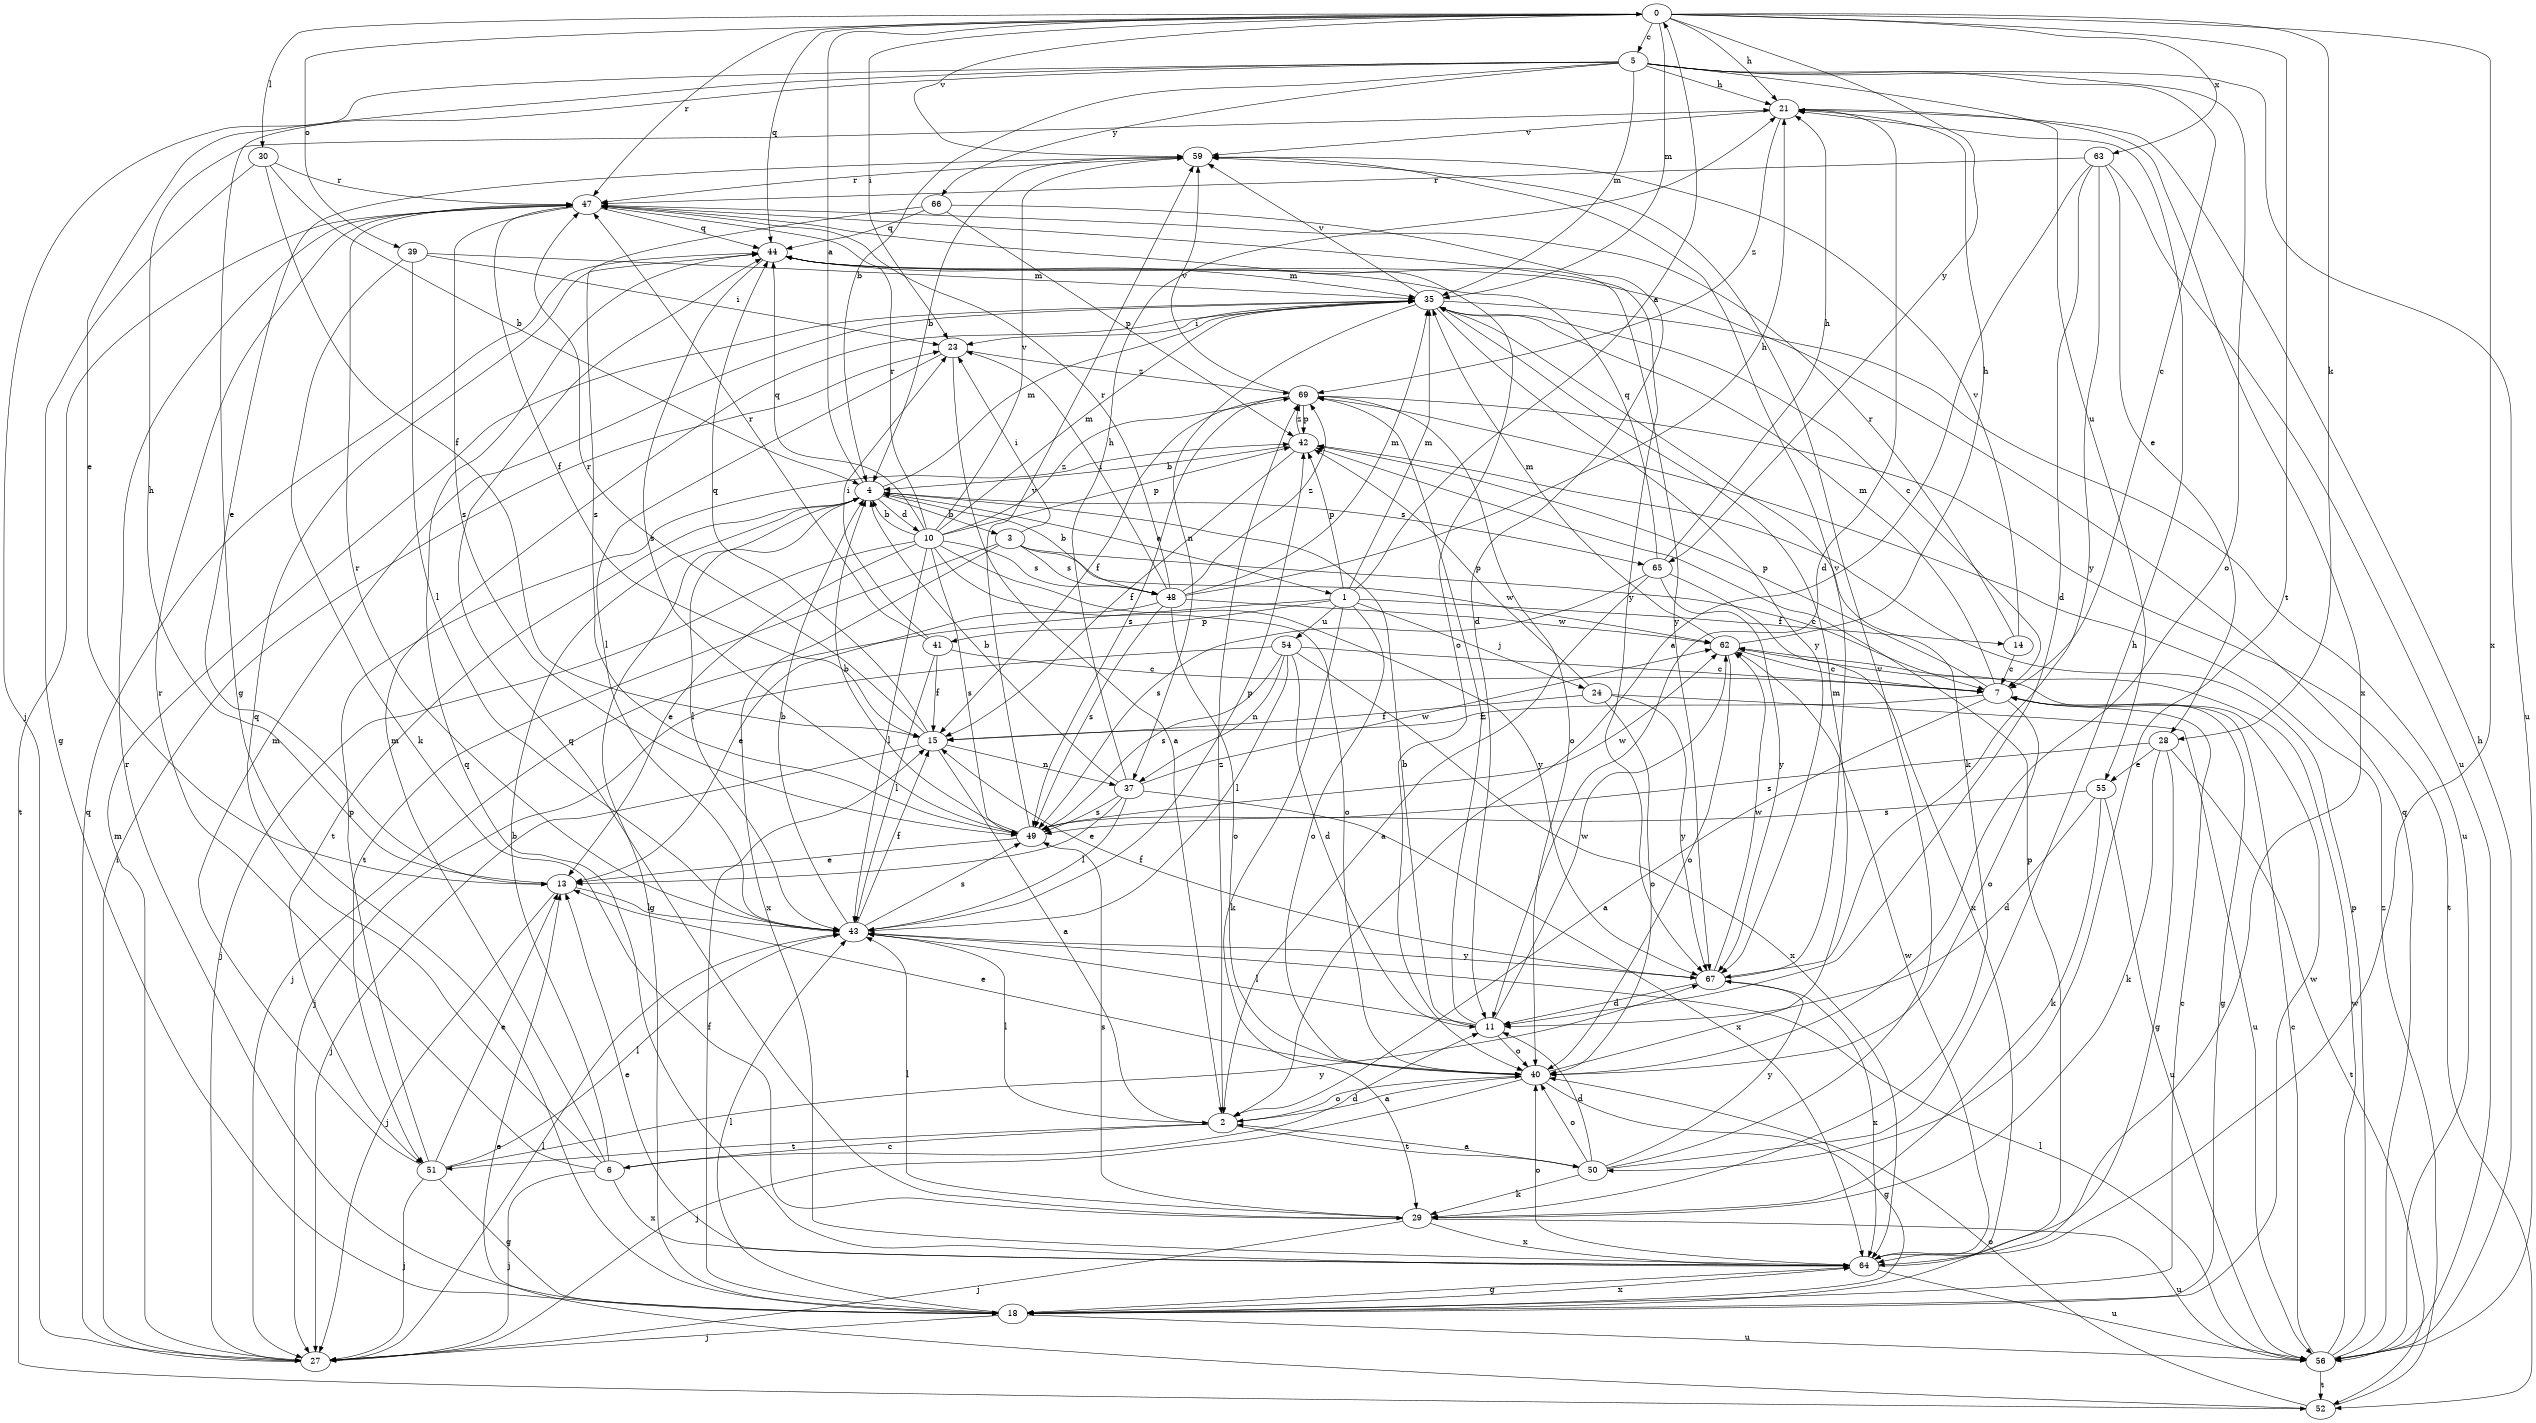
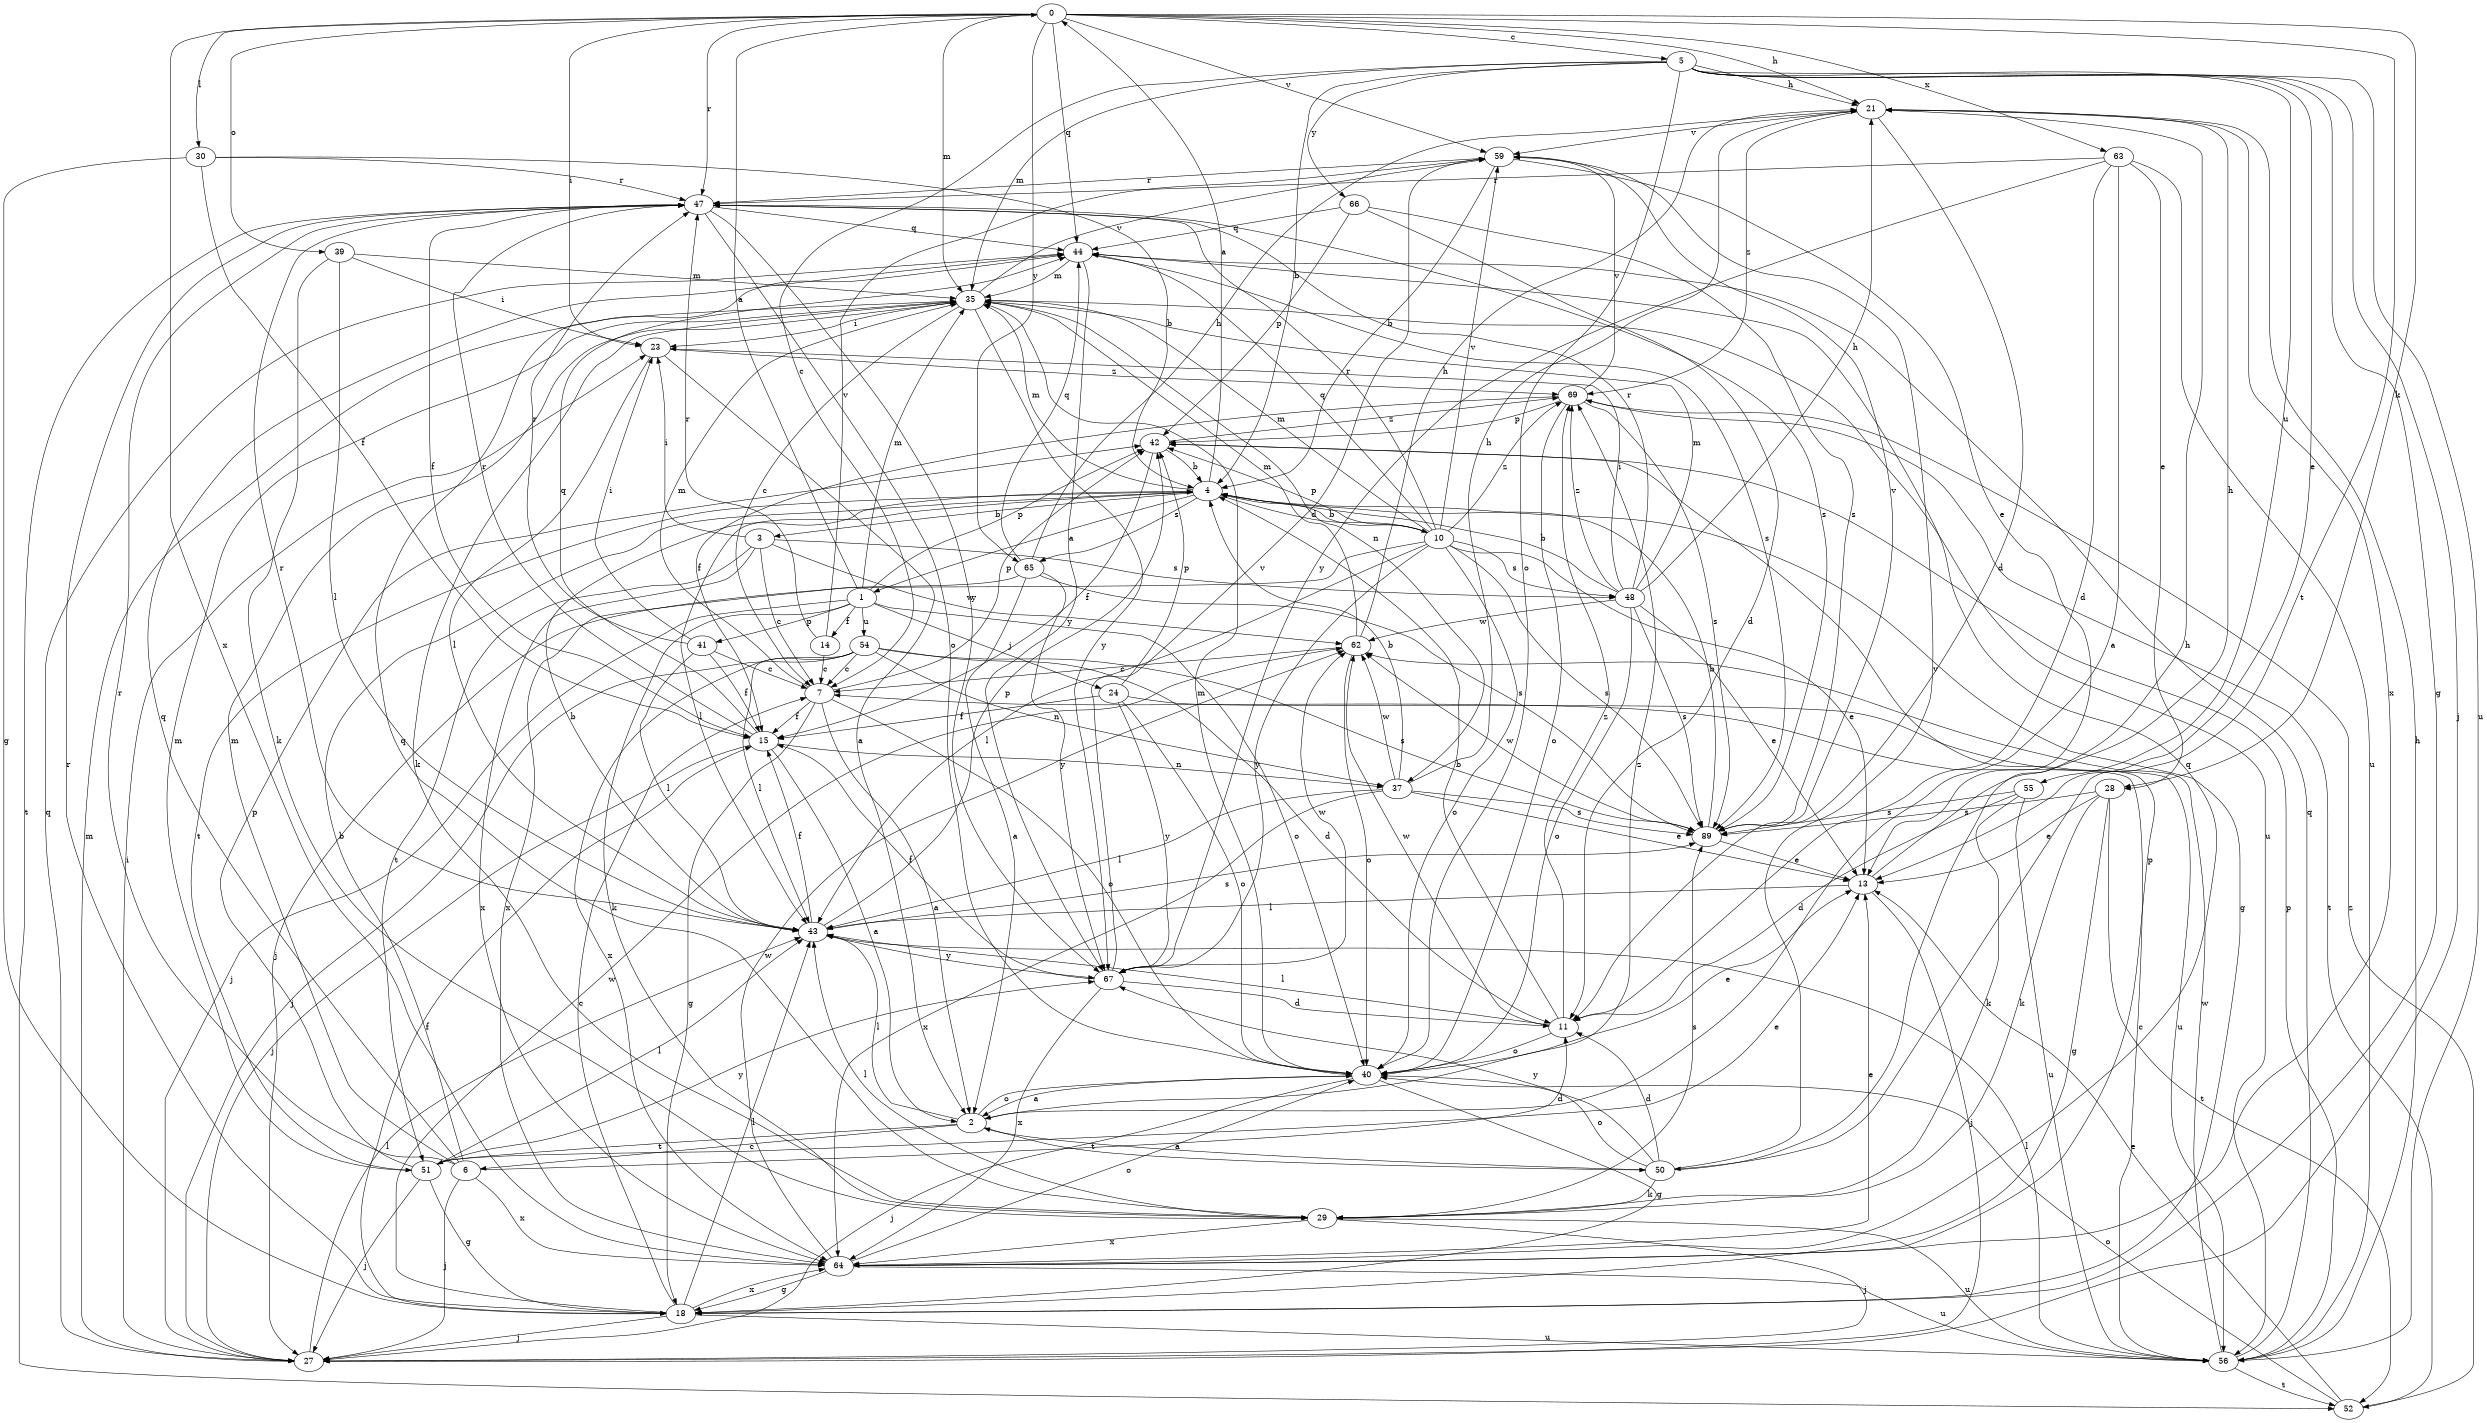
edge "28" -> "55": now "28" -> "13"
node "49": label "49" -> "89"
